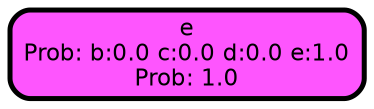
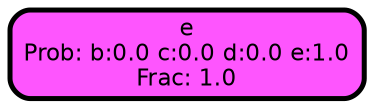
node "e Prob: b:0.0 c:0.0 d:0.0 e:1.0 Prob: 1.0": label "e Prob: b:0.0 c:0.0 d:0.0 e:1.0 Prob: 1.0" -> "e Prob: b:0.0 c:0.0 d:0.0 e:1.0 Frac: 1.0"
